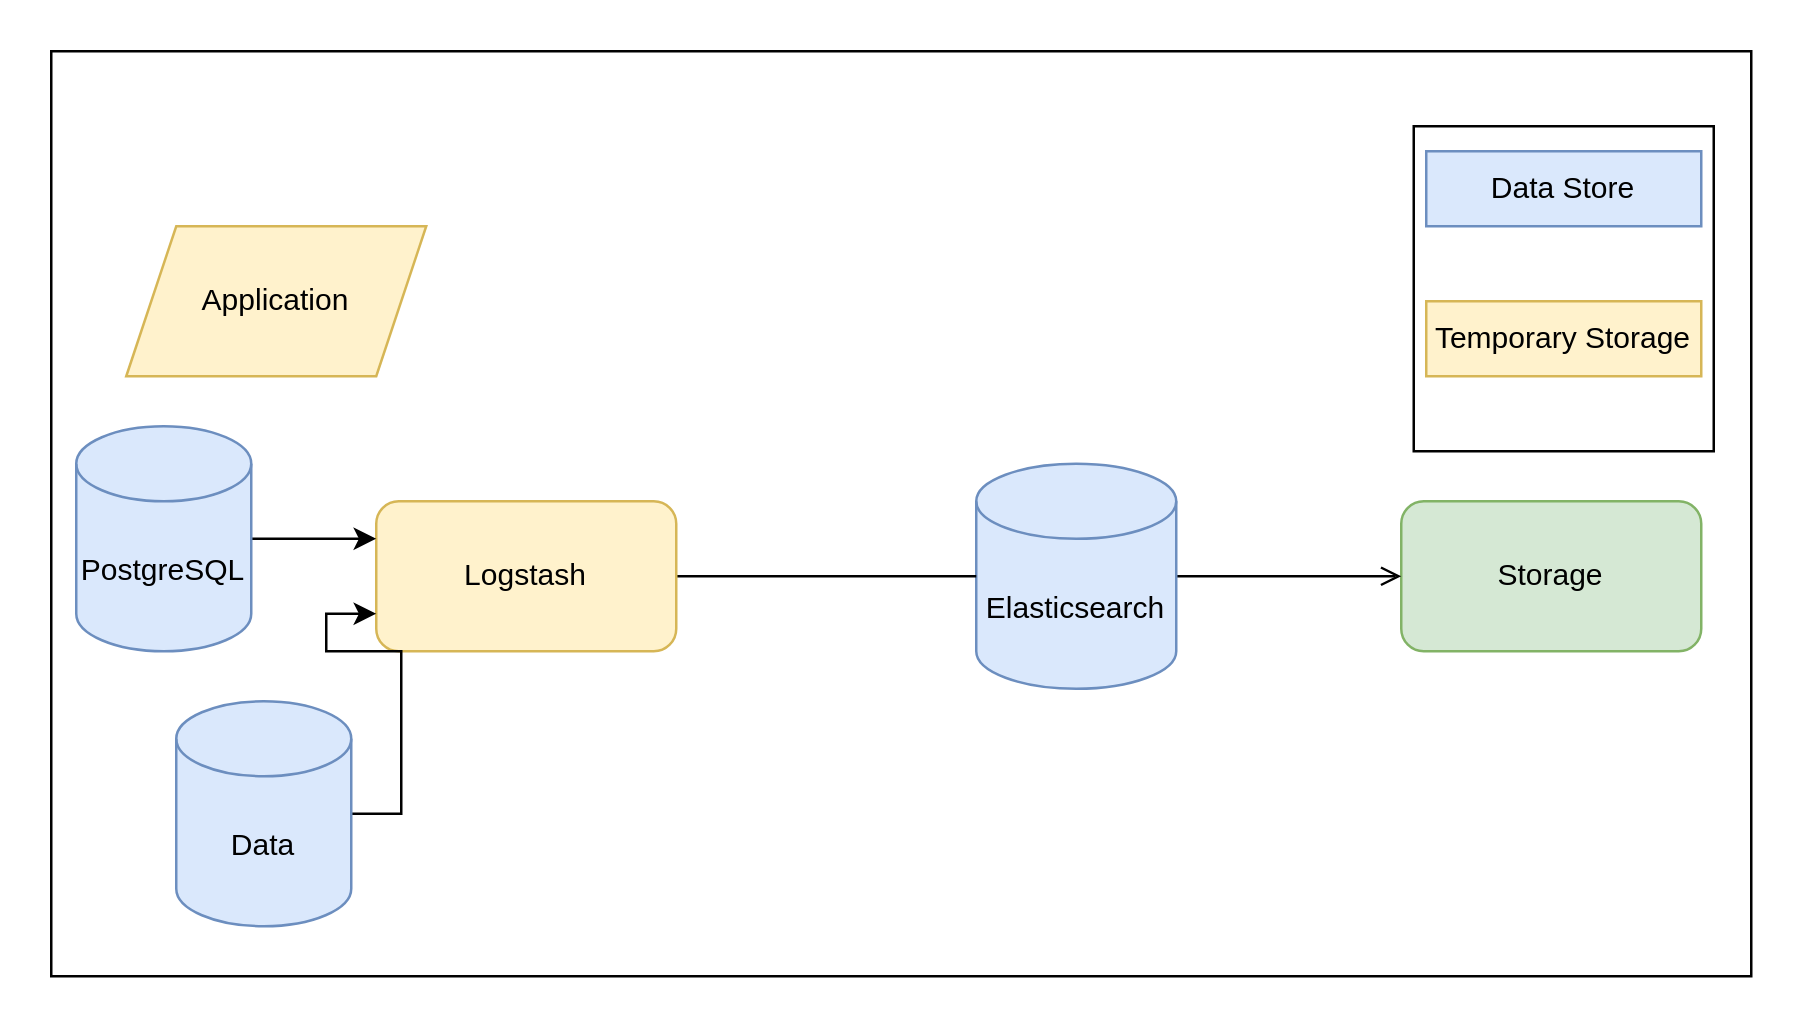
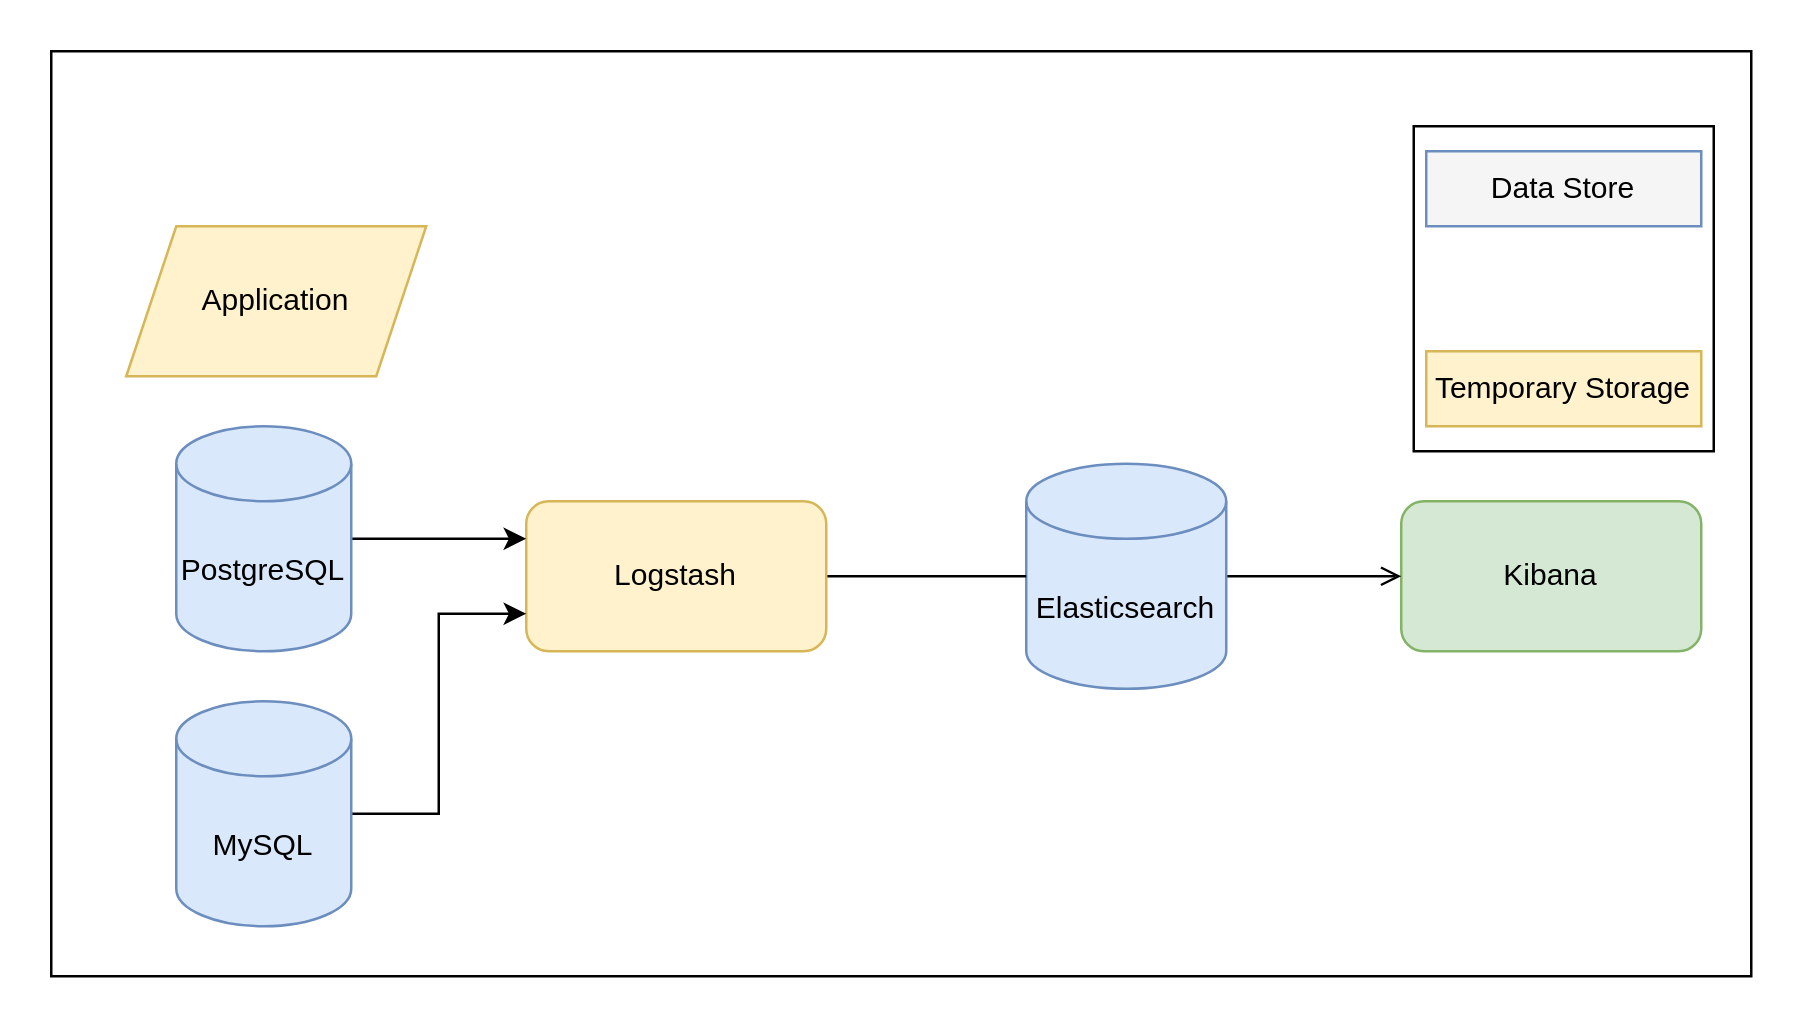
node "Data Store": fillcolor #dae8fc -> #f5f5f5
node "Temporary Storage": moved (1564, 339) -> (1564, 389)
node "PostgreSQL": moved (164, 539) -> (264, 539)
node "Logstash": moved (526, 576) -> (676, 576)
node "Elasticsearch": moved (1076, 576) -> (1126, 576)
node "Storage": label "Storage" -> "Kibana"
node "Data": label "Data" -> "MySQL"
